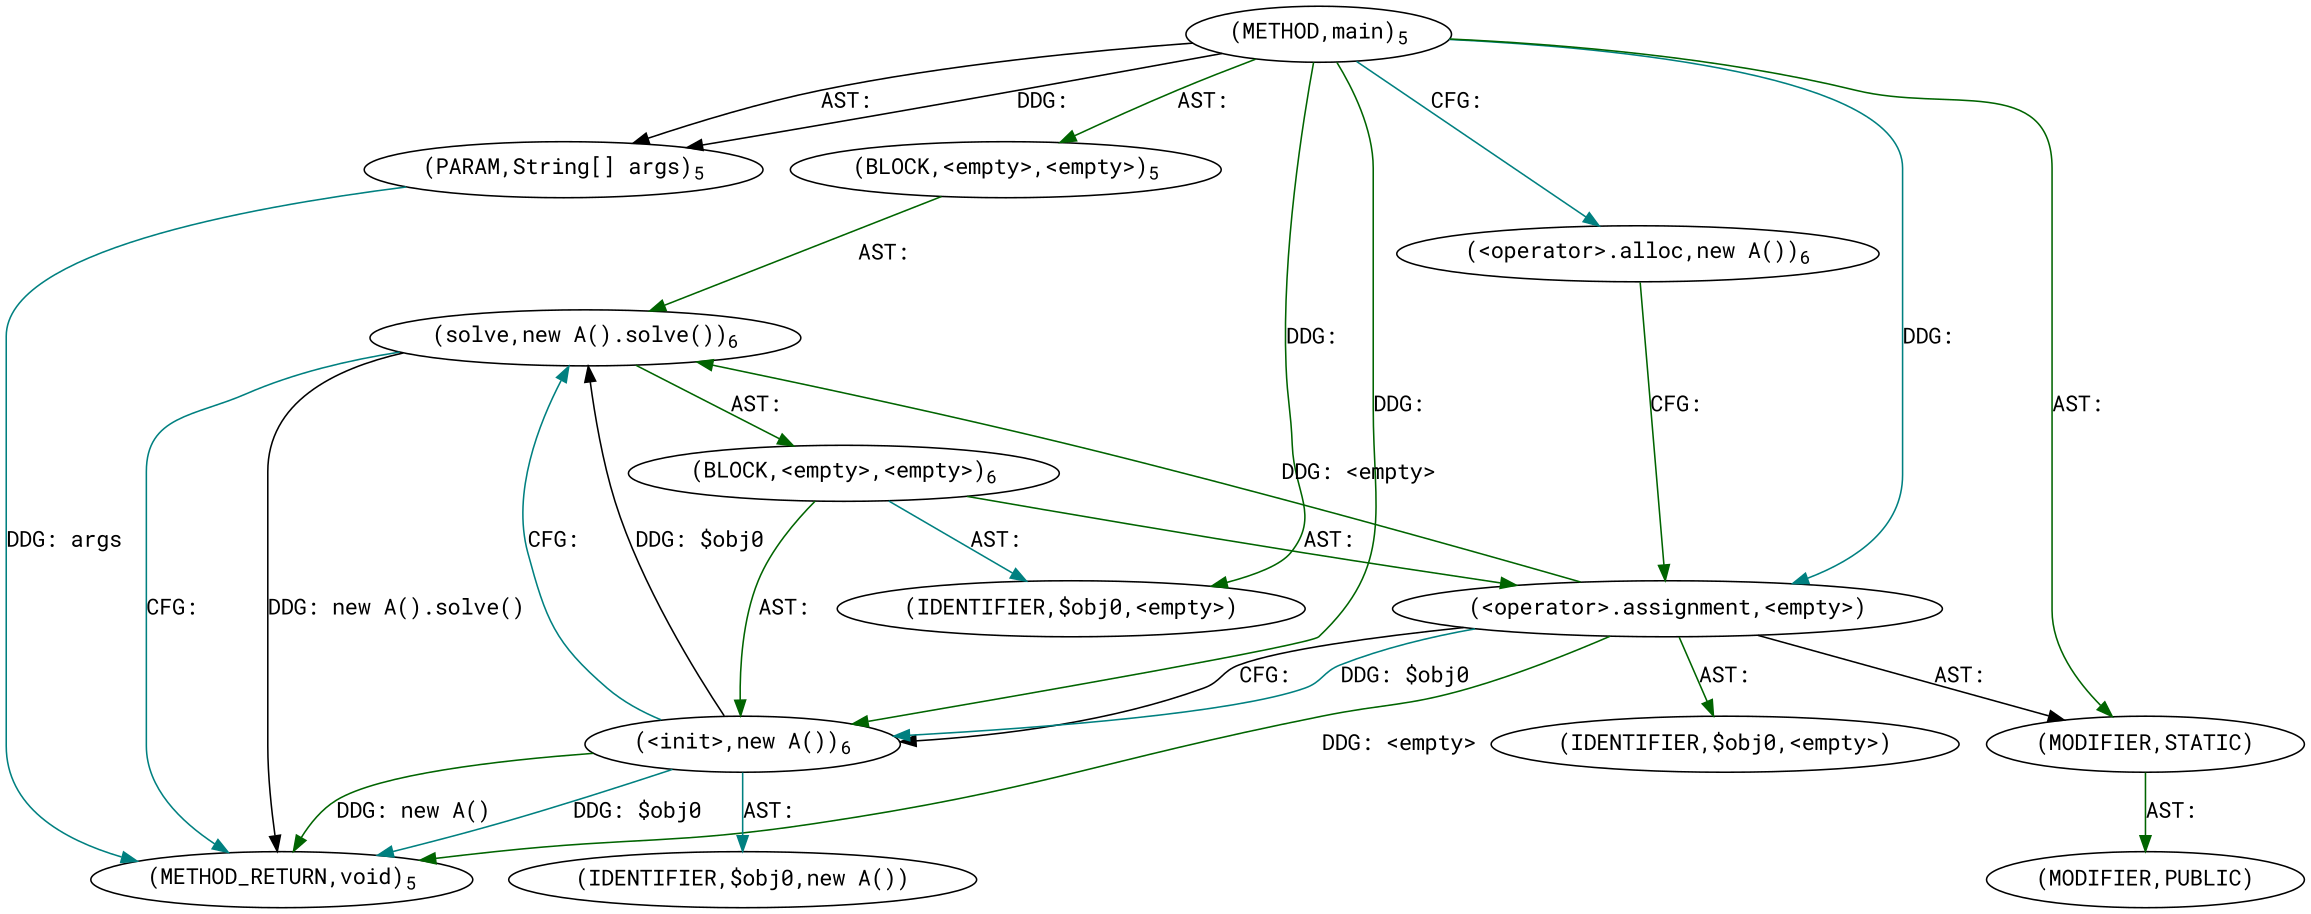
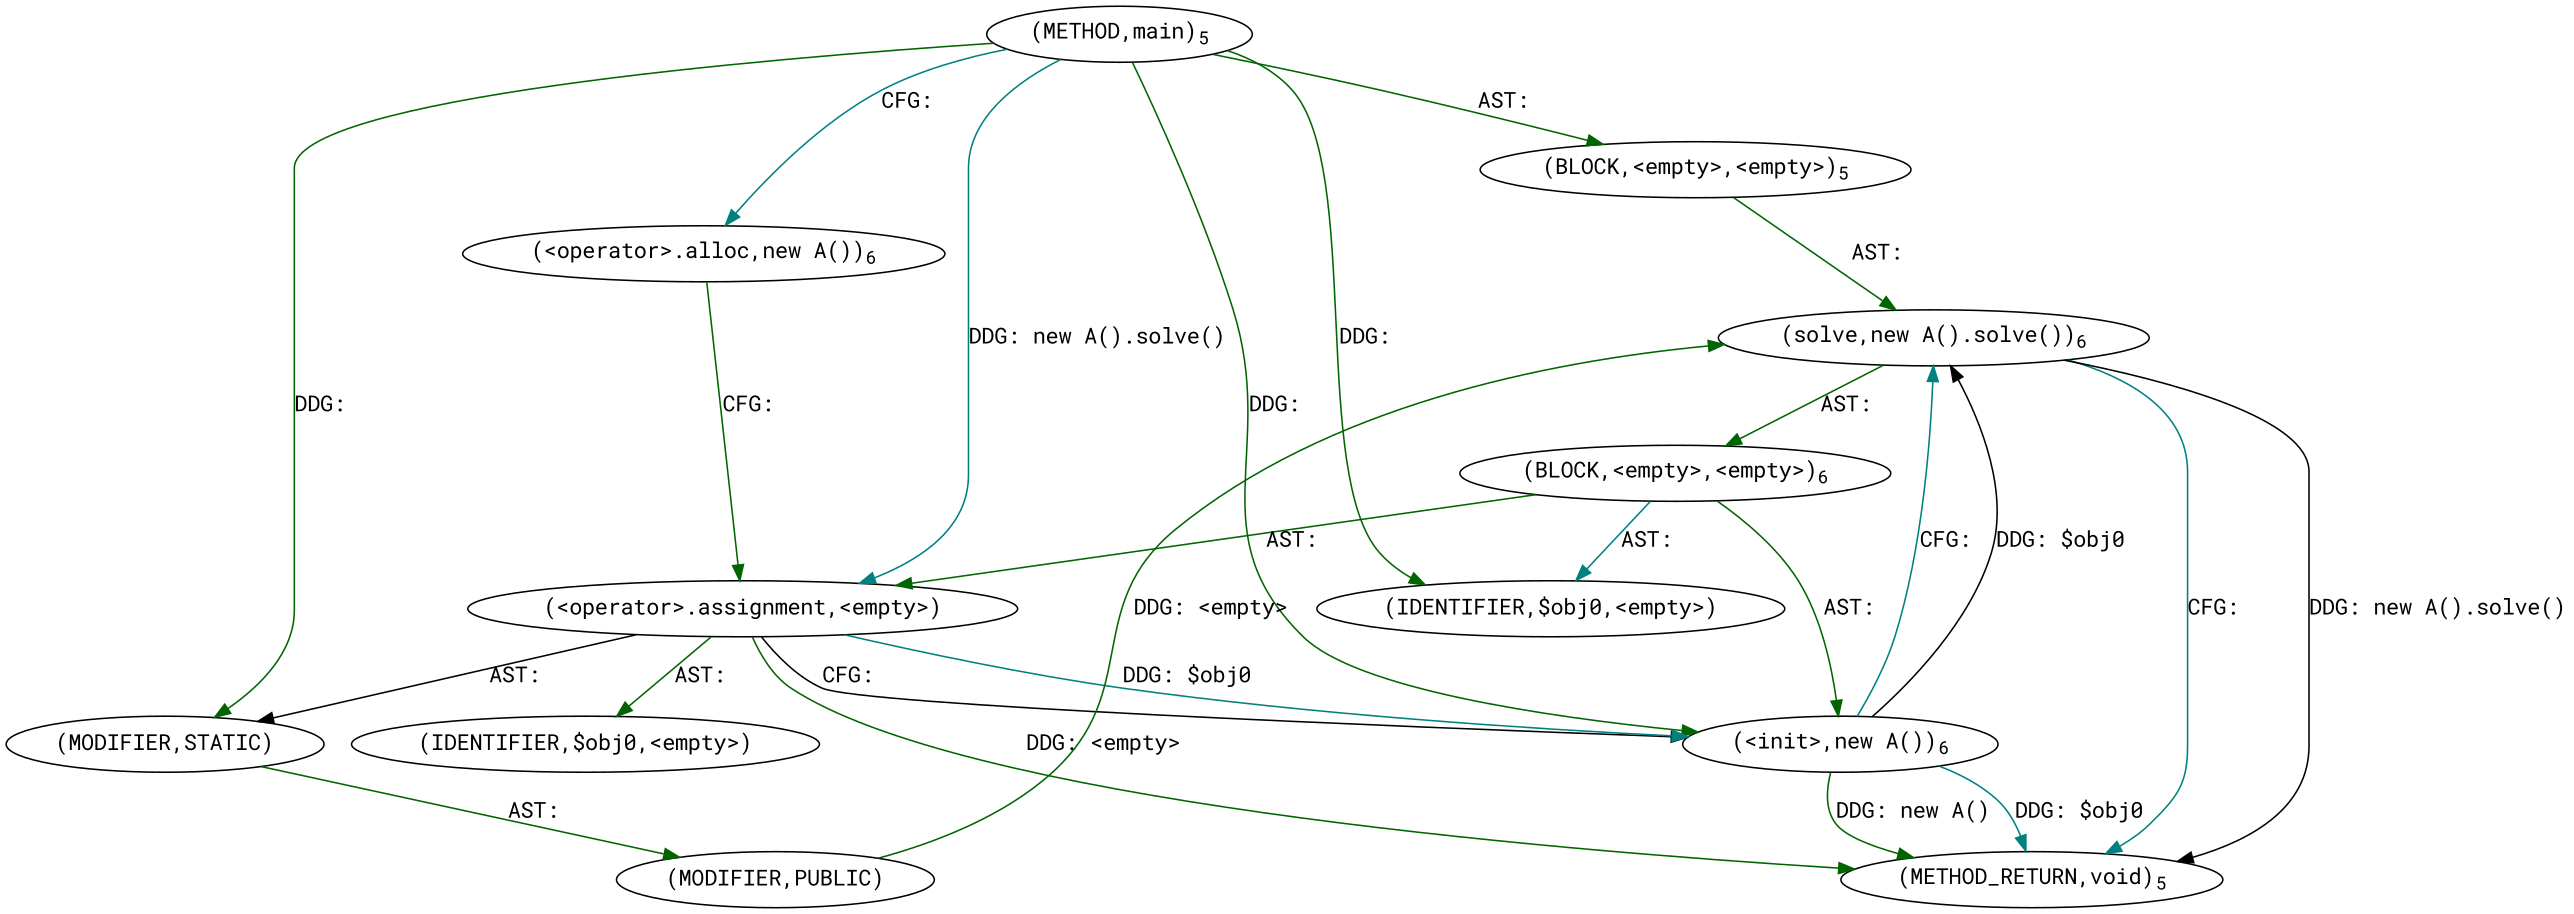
node "(PARAM,String[] args)": removed
edge "(METHOD,main)" -> "(<operator>.assignment,<empty>)": label "DDG: " -> "DDG: new A().solve()"
edge "(METHOD,main)" -> "(MODIFIER,STATIC)": label "AST: " -> "DDG: "
edge "(<operator>.assignment,<empty>)" -> "(solve,new A().solve())": now "(MODIFIER,PUBLIC)" -> "(solve,new A().solve())"
node "(IDENTIFIER,$obj0,new A())": removed
